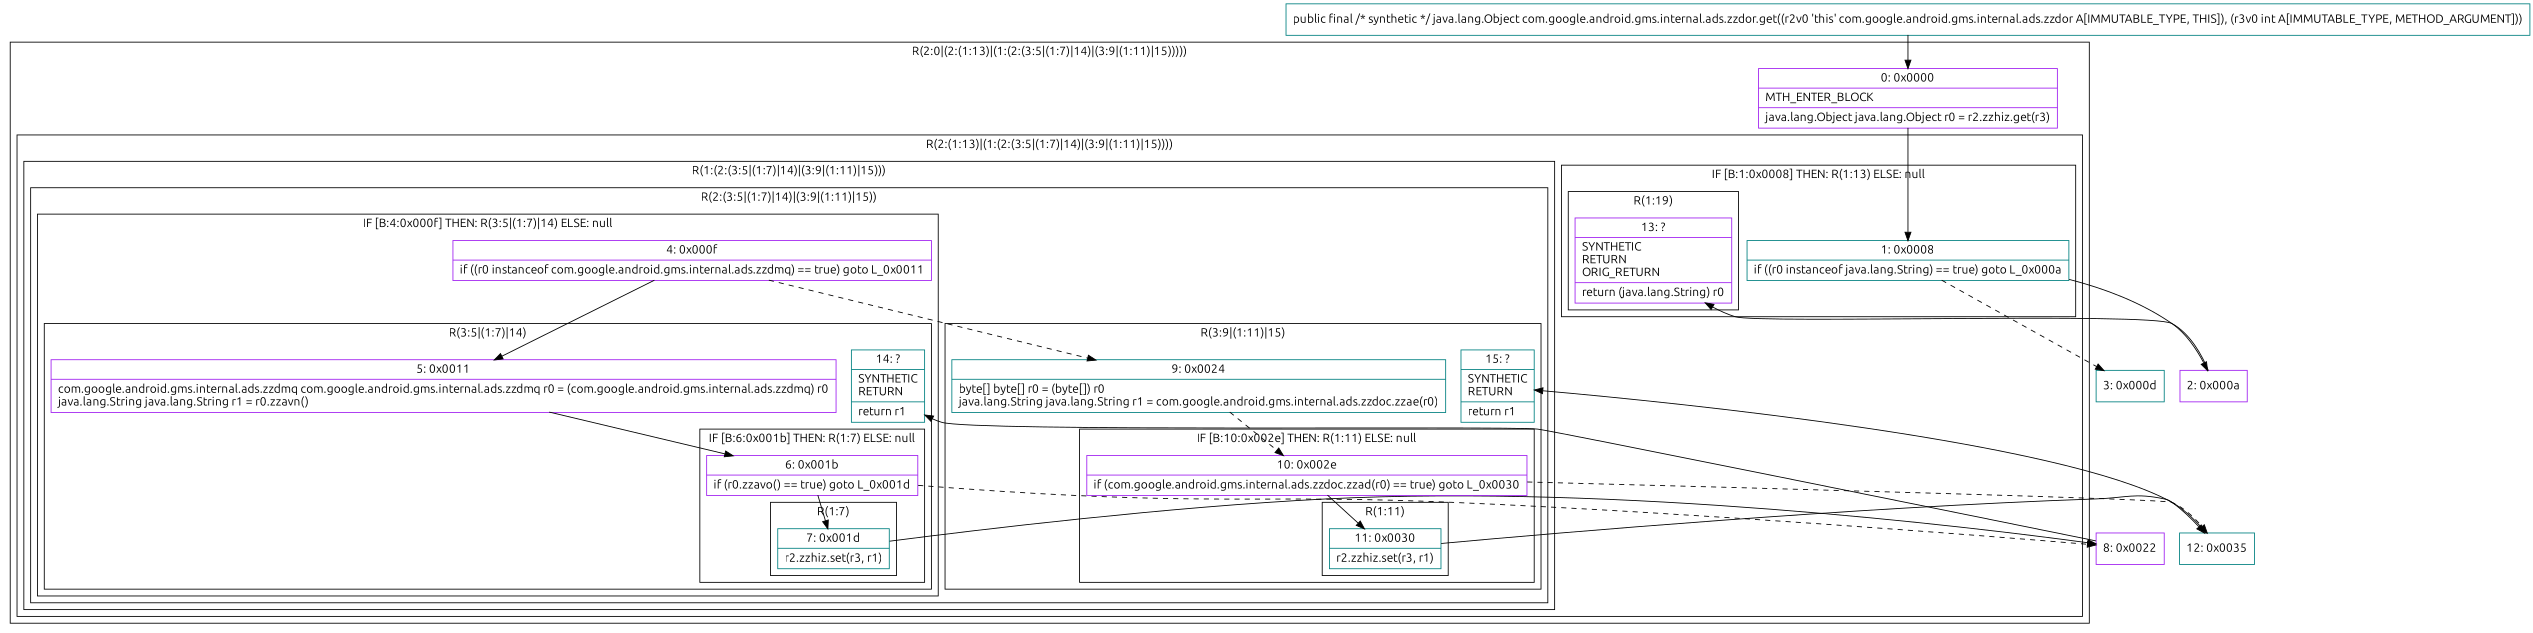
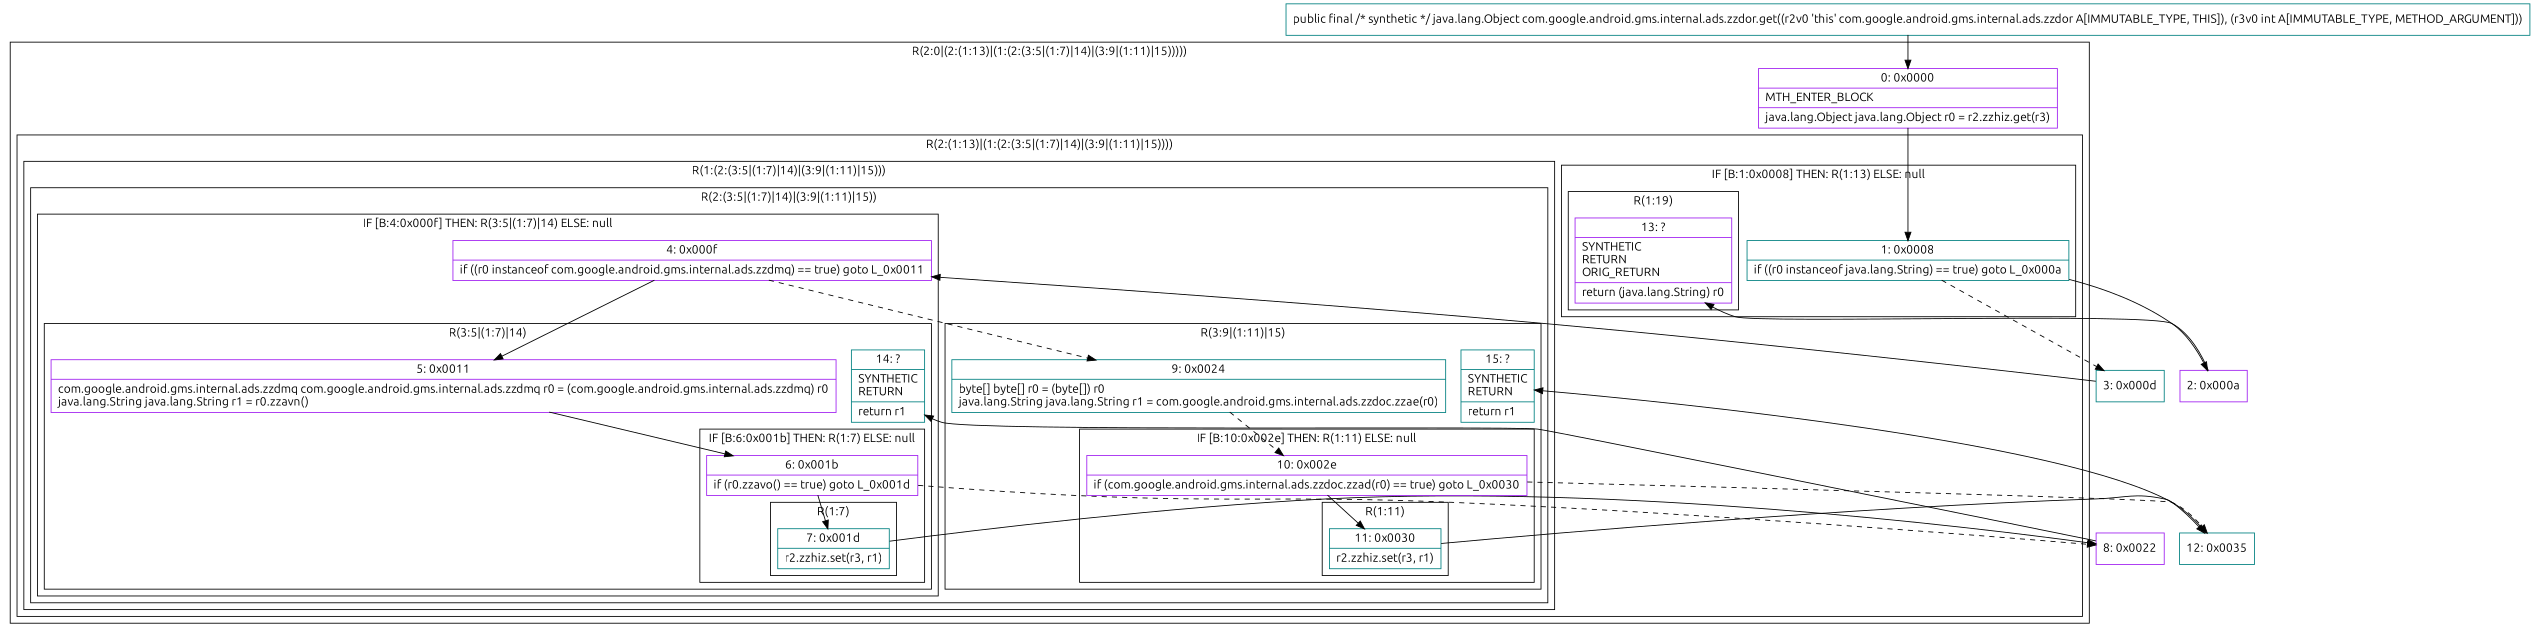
edge "3: 0x000d" -> "4: 0x000f": added
